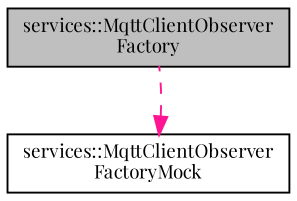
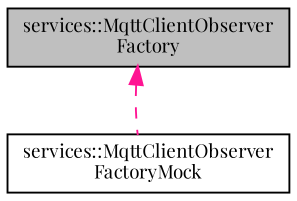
edge "services::MqttClientObserver Factory" -> "services::MqttClientObserver FactoryMock": reversed
